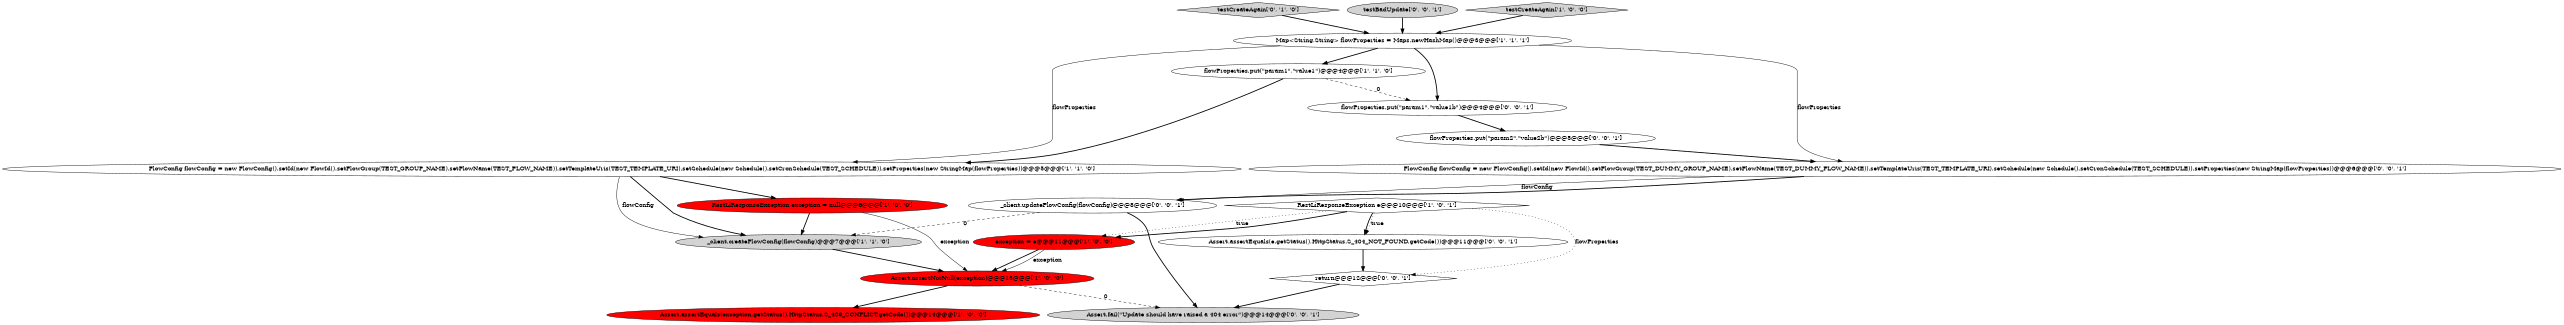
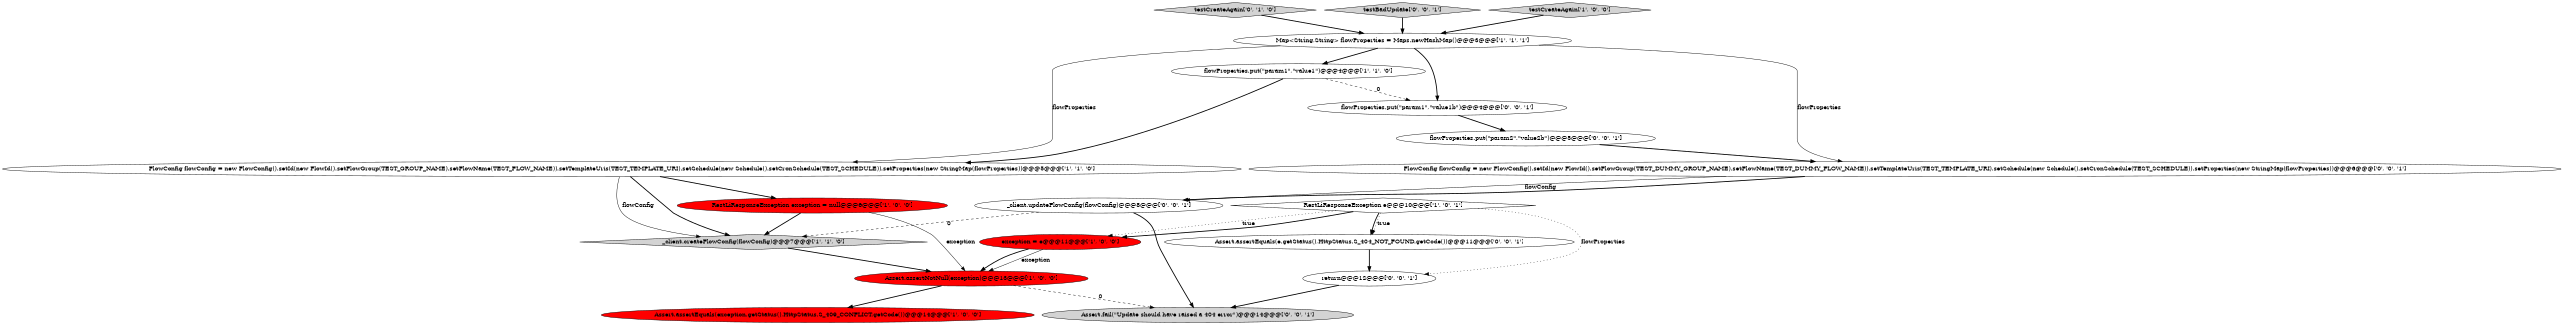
node "testBadUpdate['0', '0', '1']": shape ellipse -> diamond
node "_client.createFlowConfig(flowConfig)@@@7@@@['1', '1', '0']": shape ellipse -> diamond
node "return@@@12@@@['0', '0', '1']": shape diamond -> ellipse
